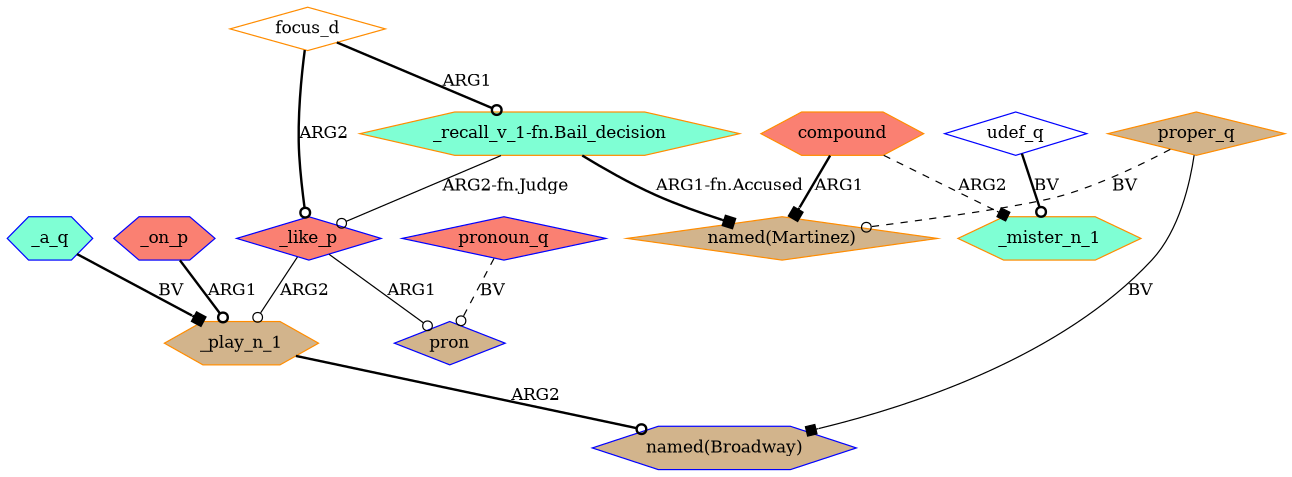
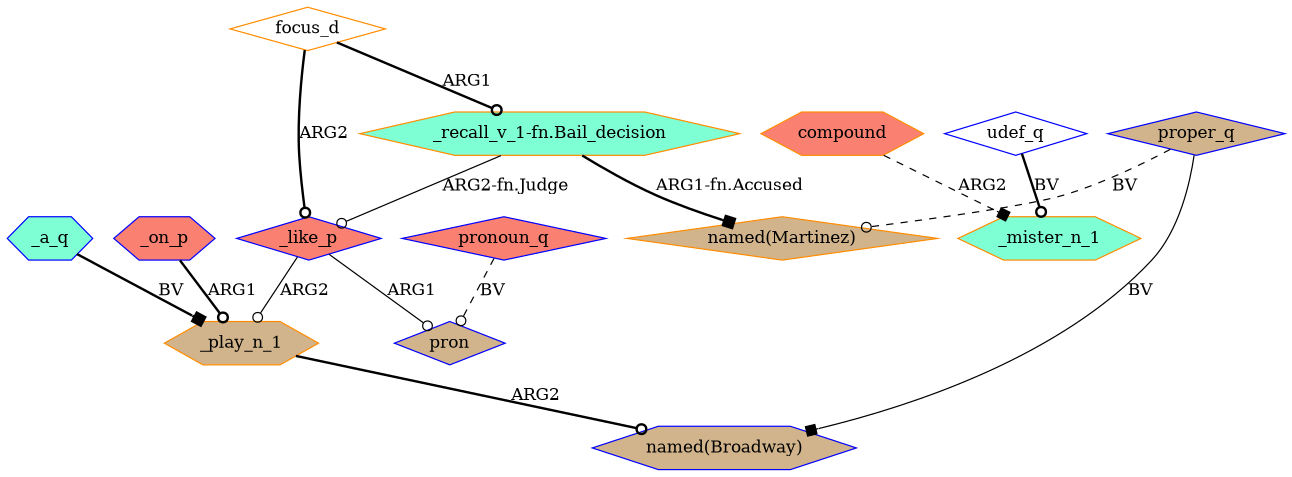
node "proper_q": color darkorange -> blue
edge "compound" -> "named(Martinez)": removed, label "ARG1"
